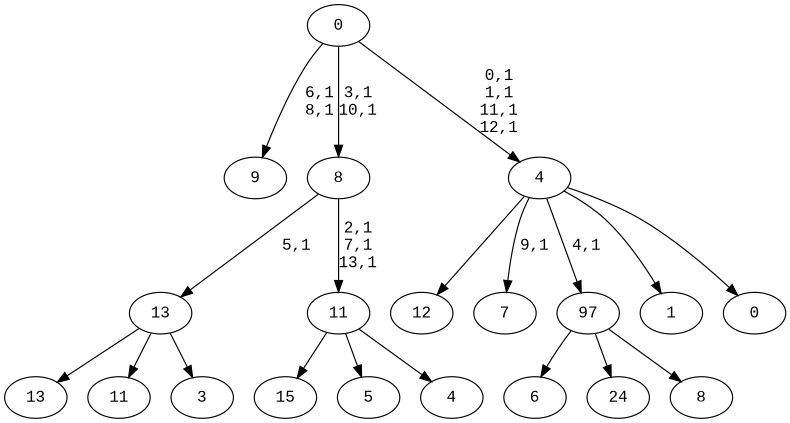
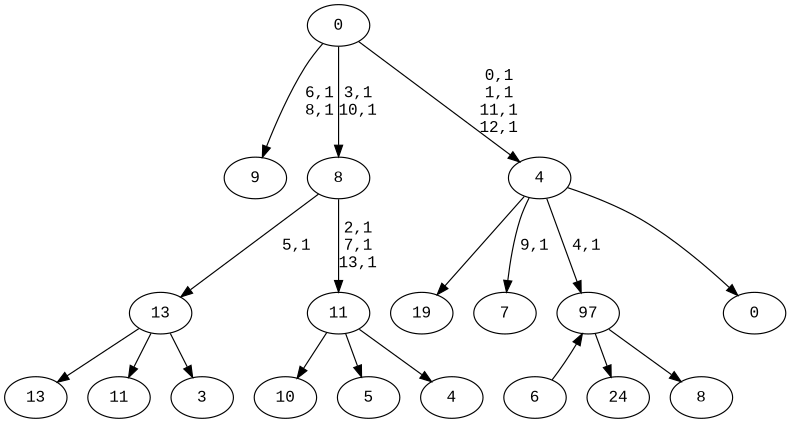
node "12": label "12" -> "19"
node "1": removed
edge "97" -> "6": reversed
node "15": label "15" -> "10"
